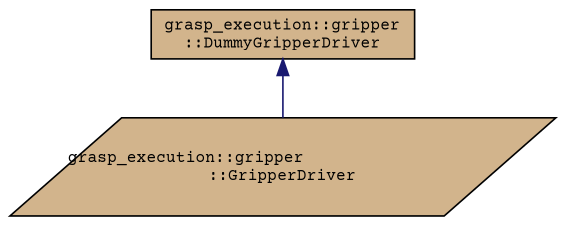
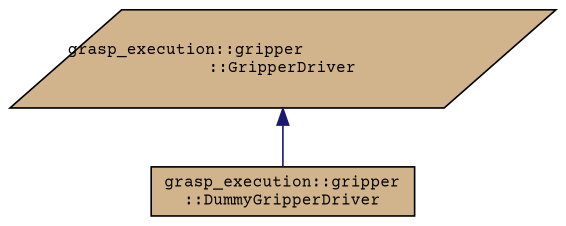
edge "grasp_execution::gripper ::GripperDriver" -> "grasp_execution::gripper ::DummyGripperDriver": reversed
